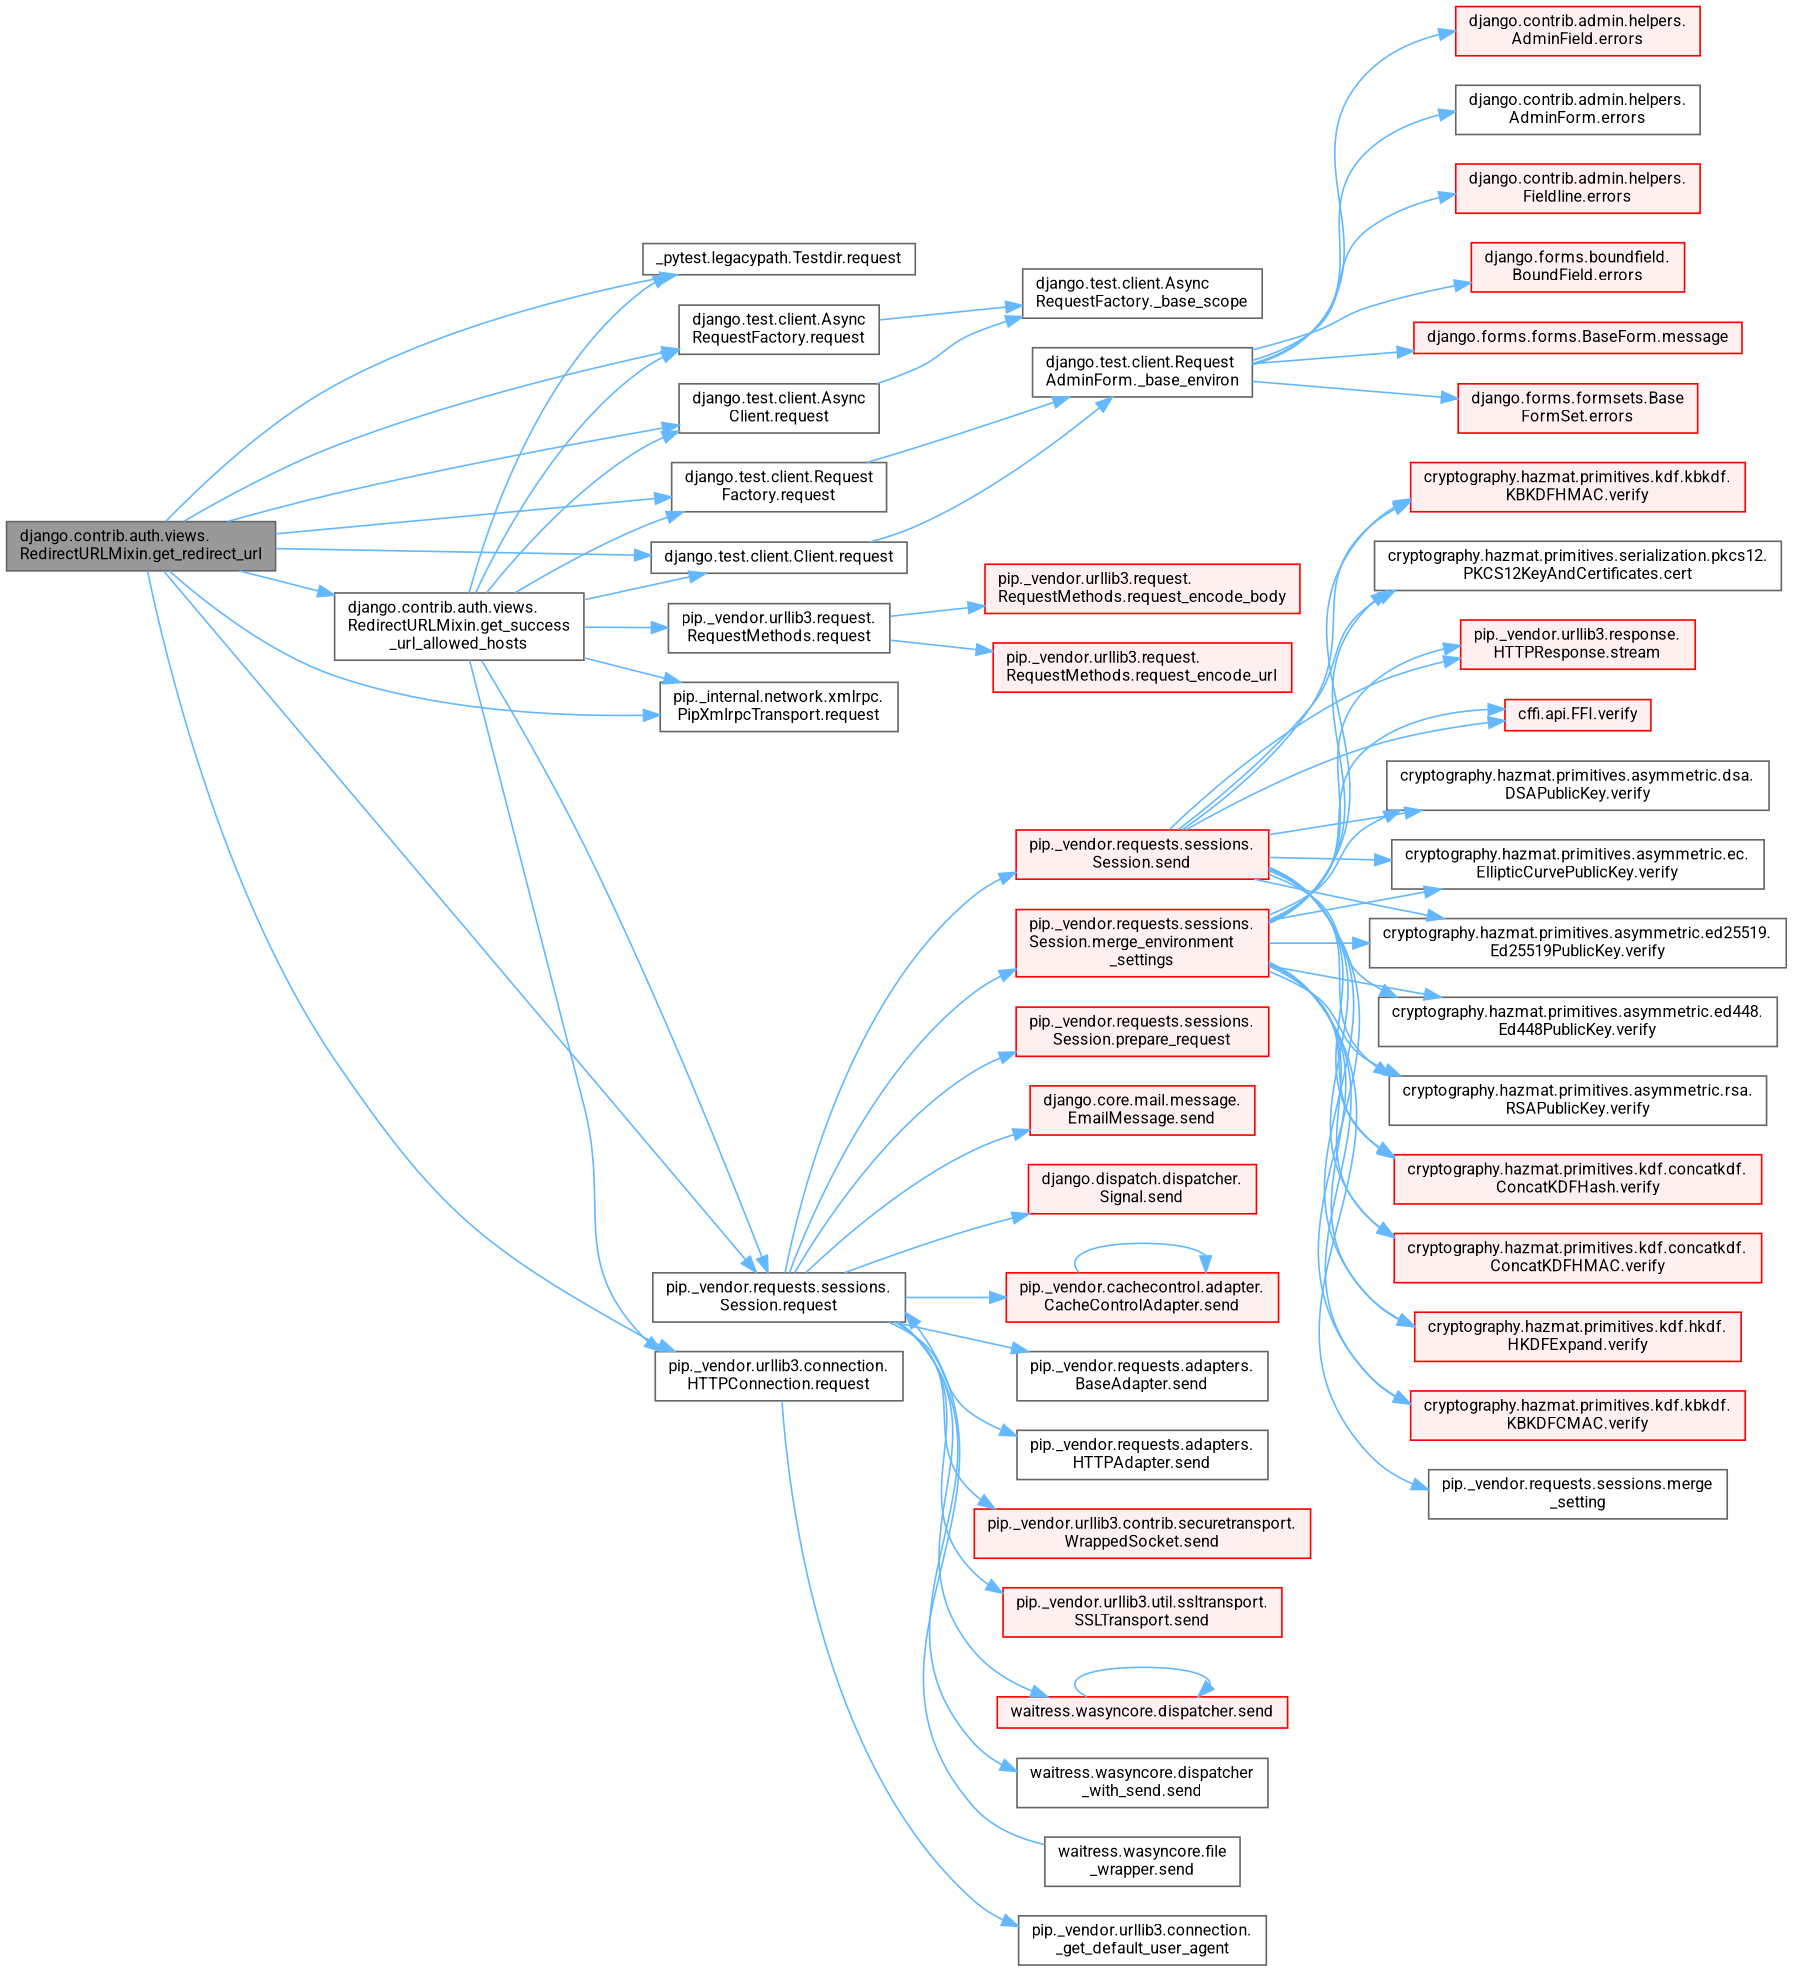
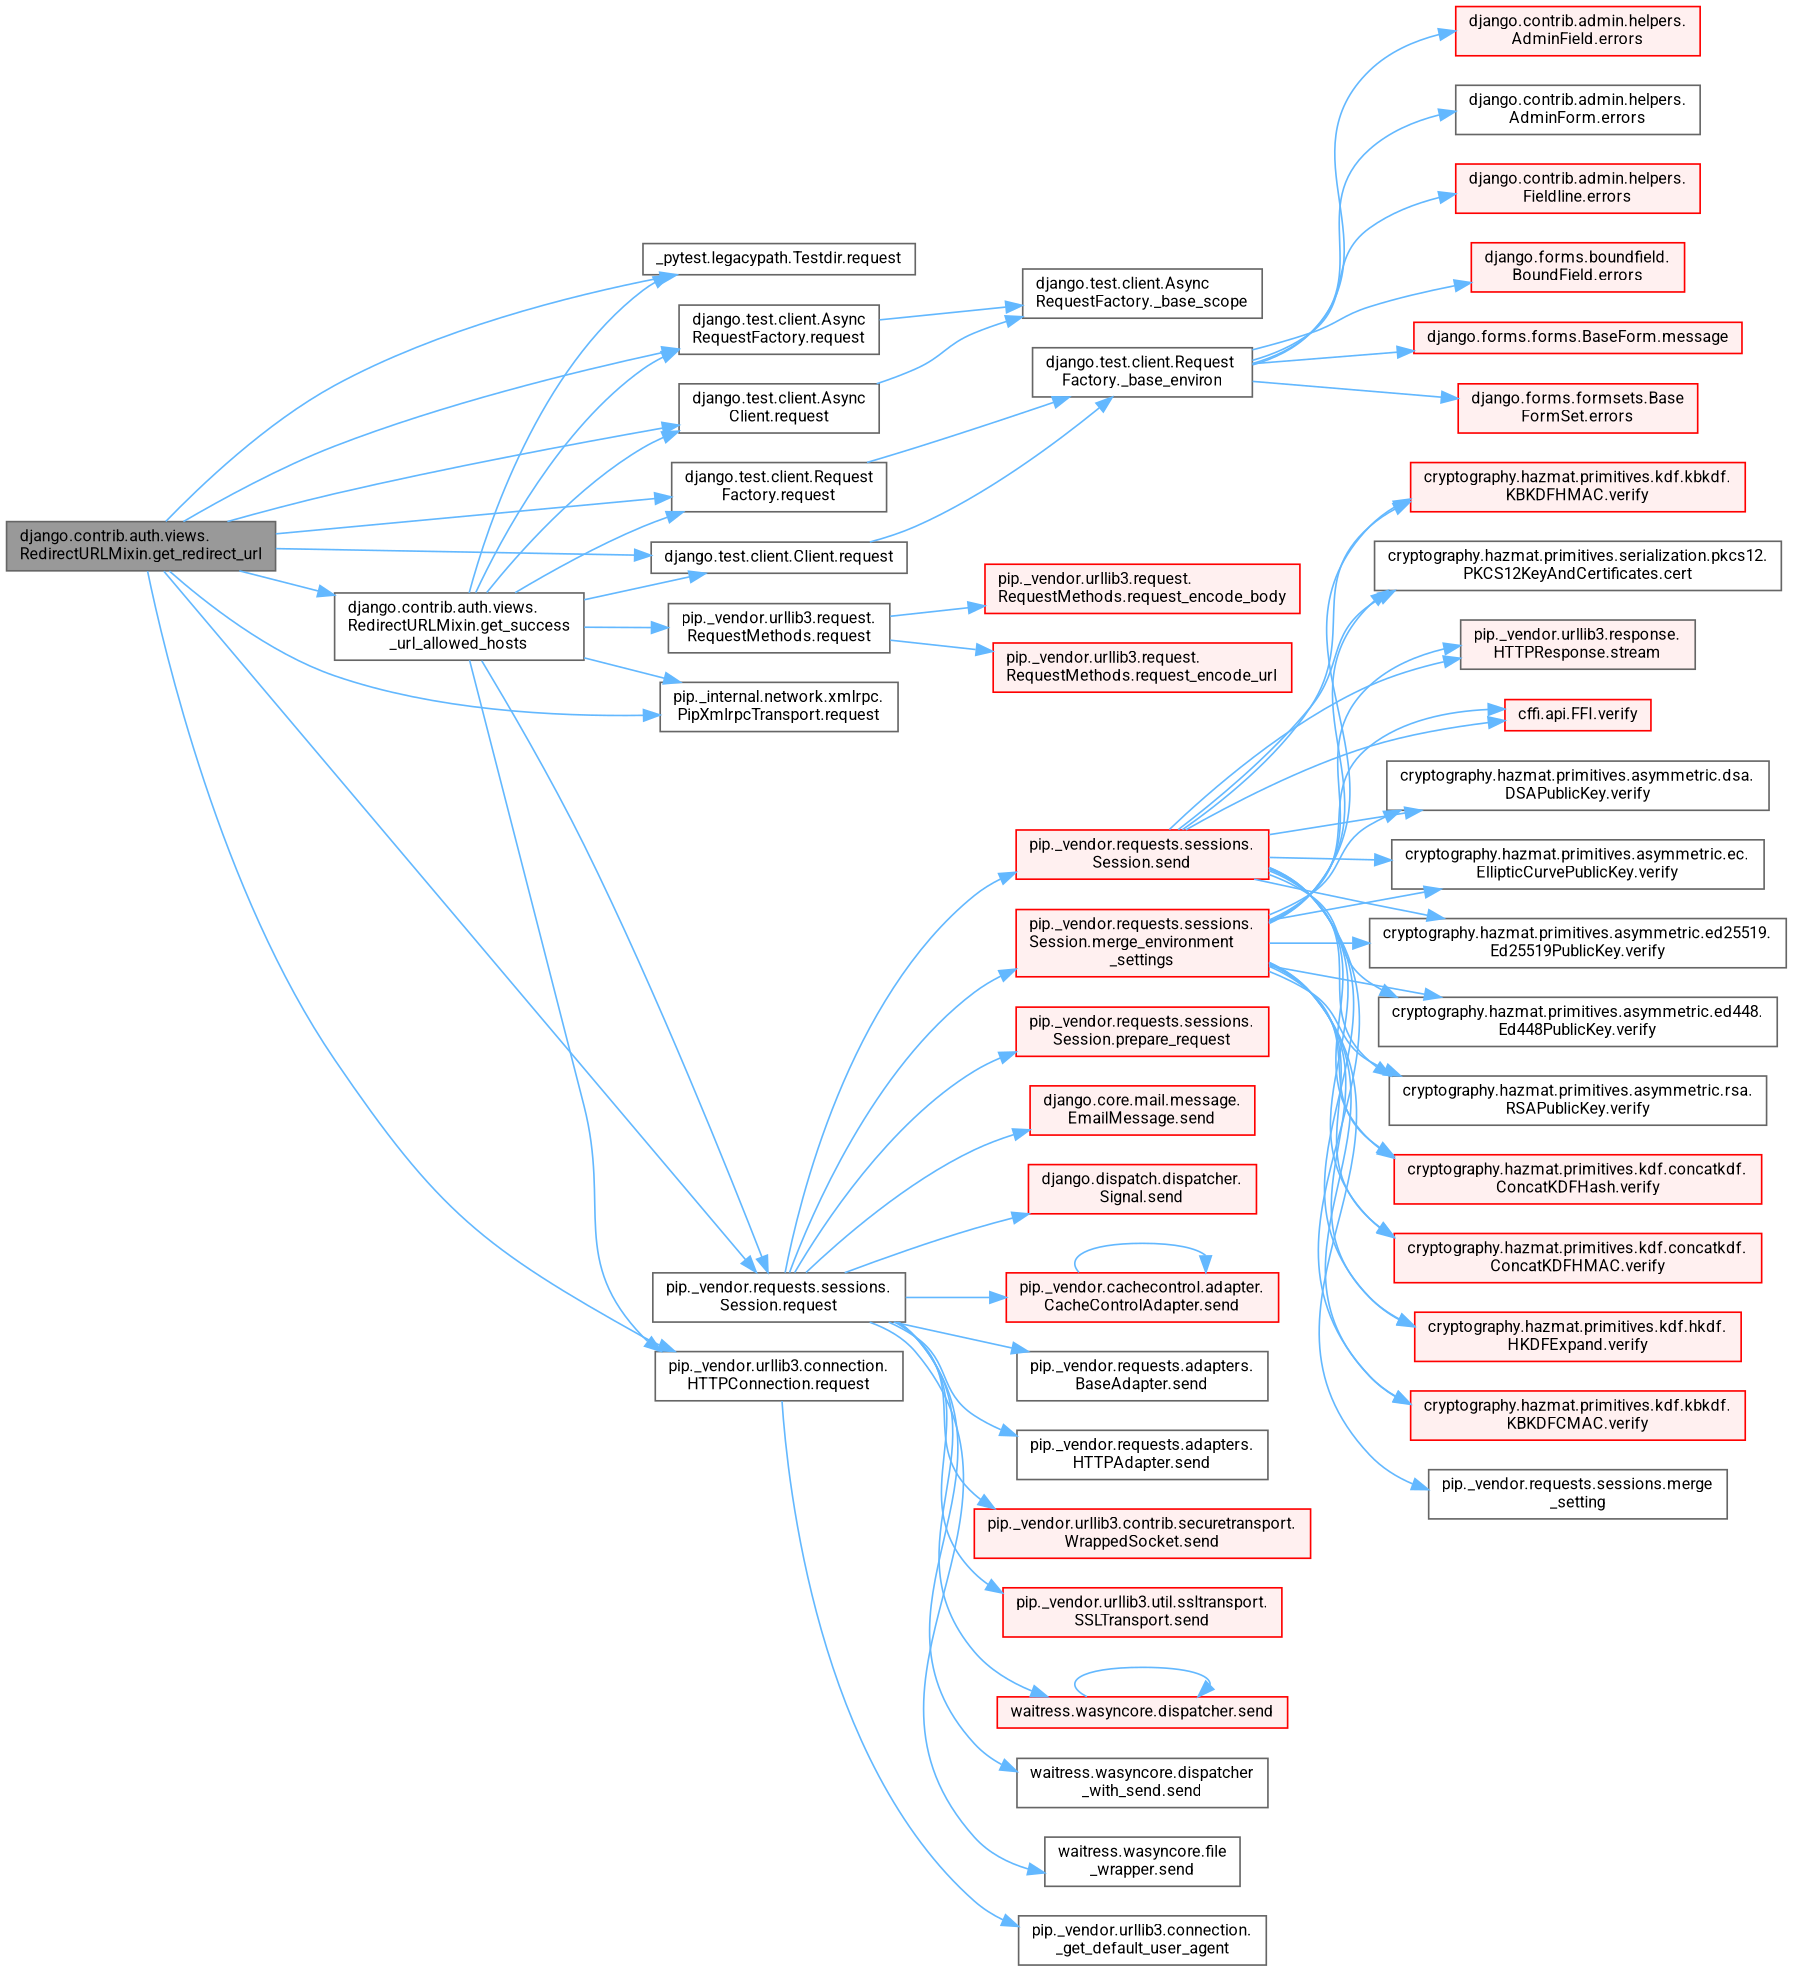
node "django.test.client.Request AdminForm._base_environ": label "django.test.client.Request AdminForm._base_environ" -> "django.test.client.Request Factory._base_environ"
node "pip._vendor.urllib3.response. HTTPResponse.stream": color red -> grey40
edge "waitress.wasyncore.file _wrapper.send" -> "pip._vendor.requests.sessions. Session.request": reversed
